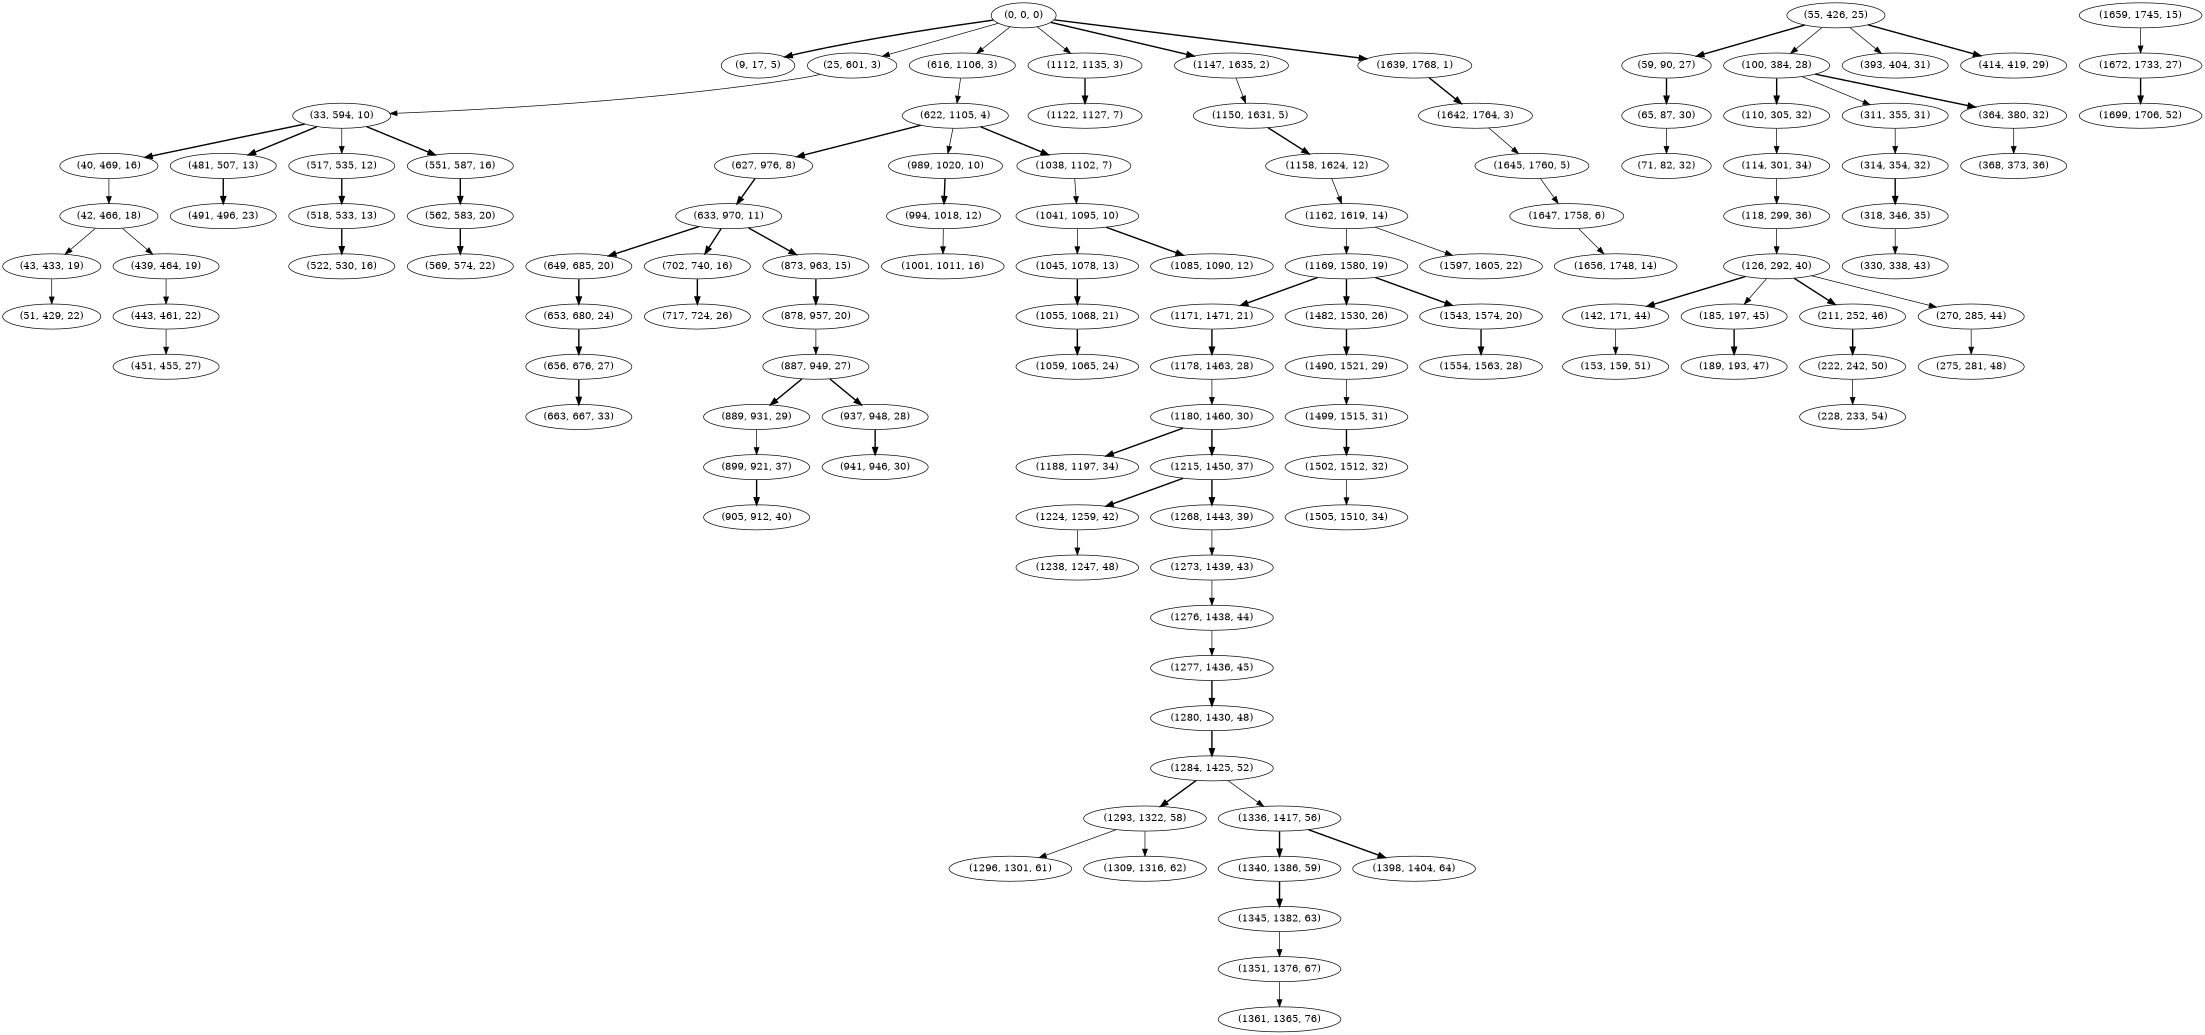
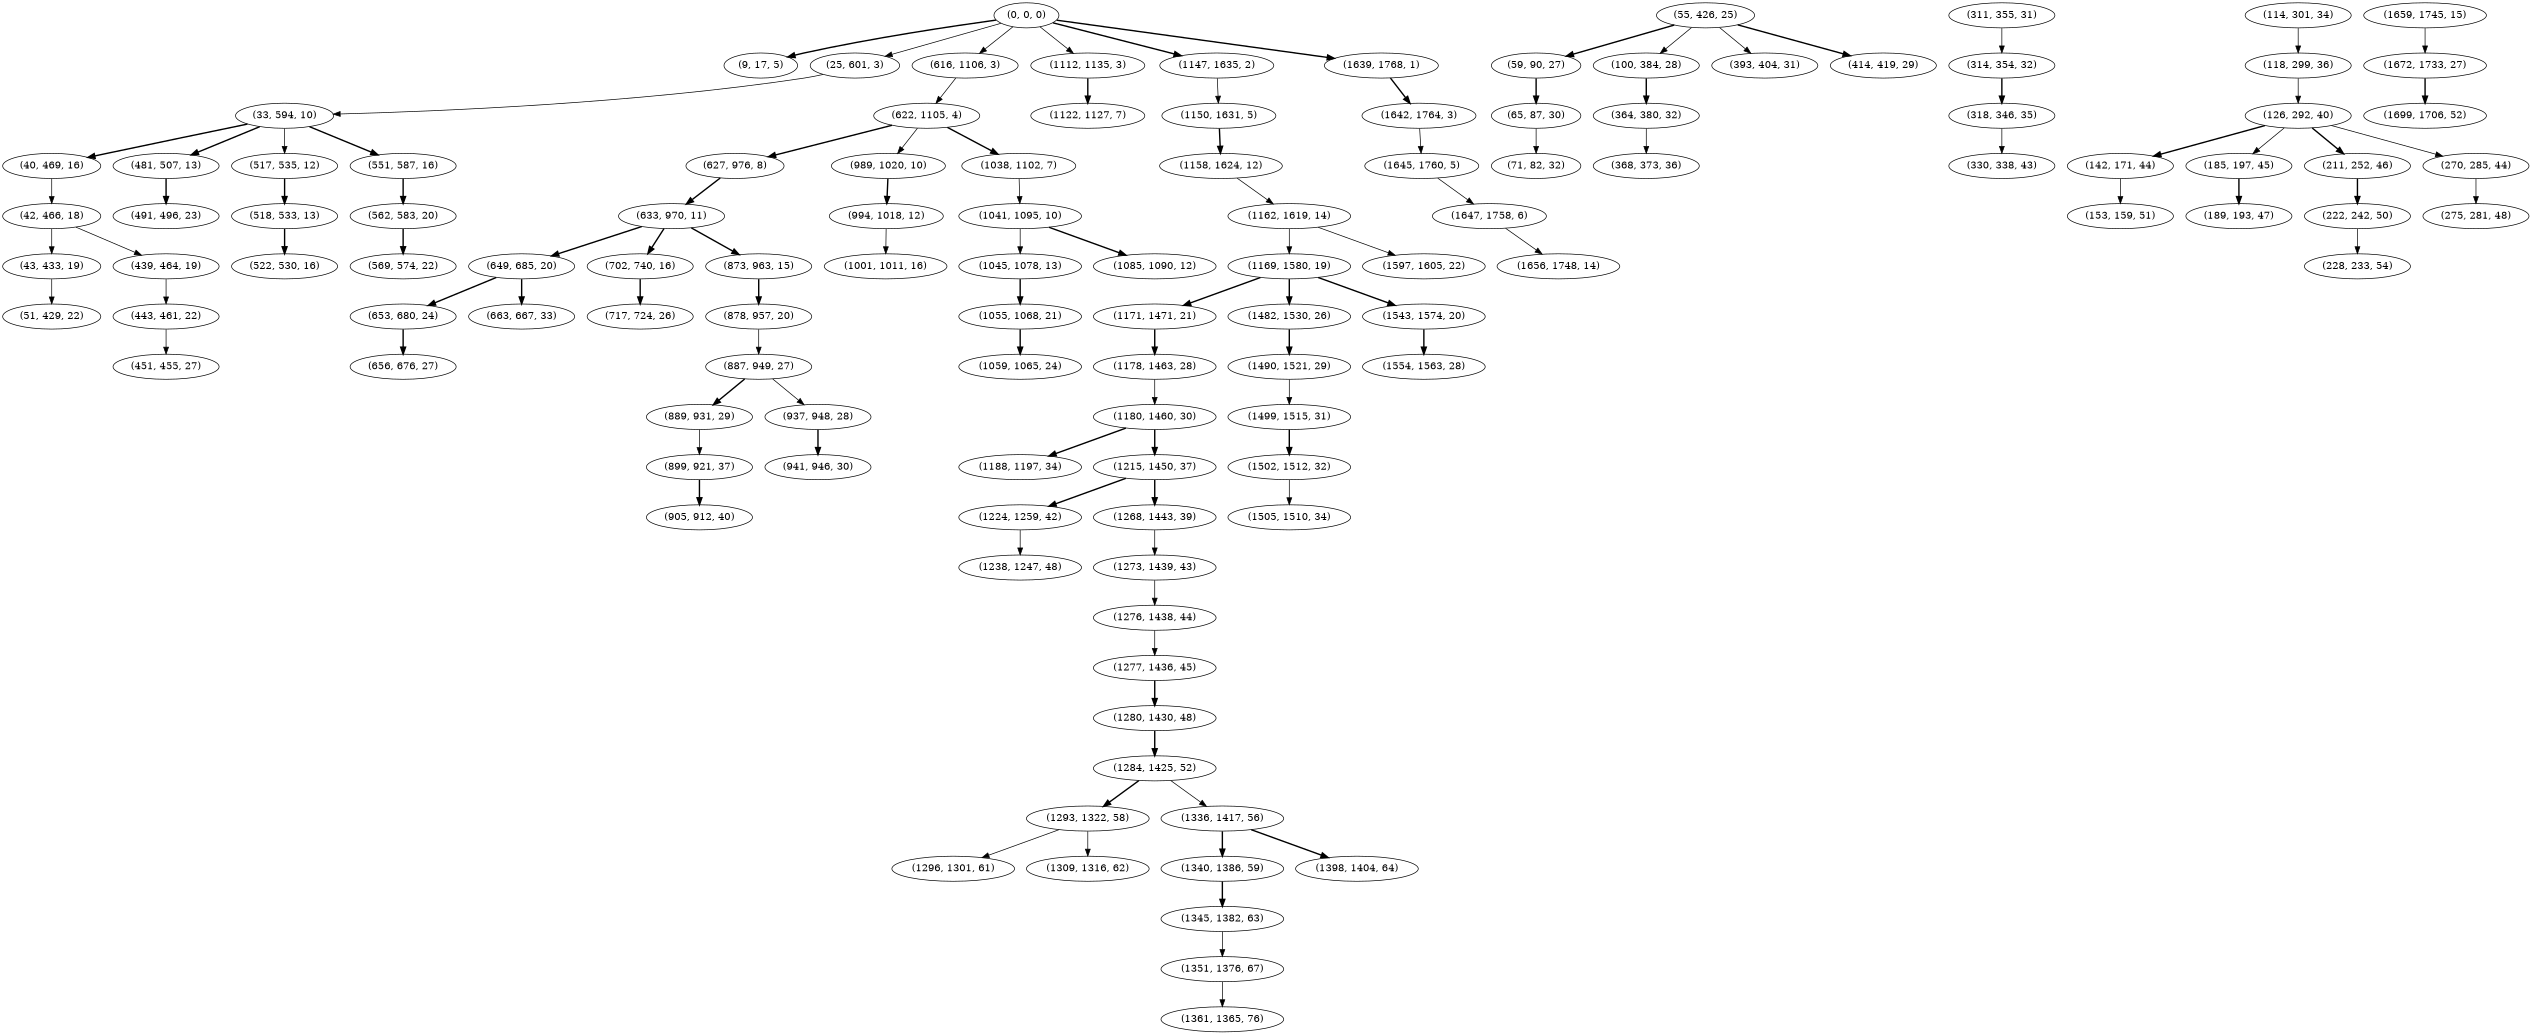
edge "(100, 384, 28)" -> "(311, 355, 31)": removed
node "(110, 305, 32)": removed
edge "(656, 676, 27)" -> "(663, 667, 33)": now "(649, 685, 20)" -> "(663, 667, 33)"
edge "(887, 949, 27)" -> "(937, 948, 28)": style bold -> solid
